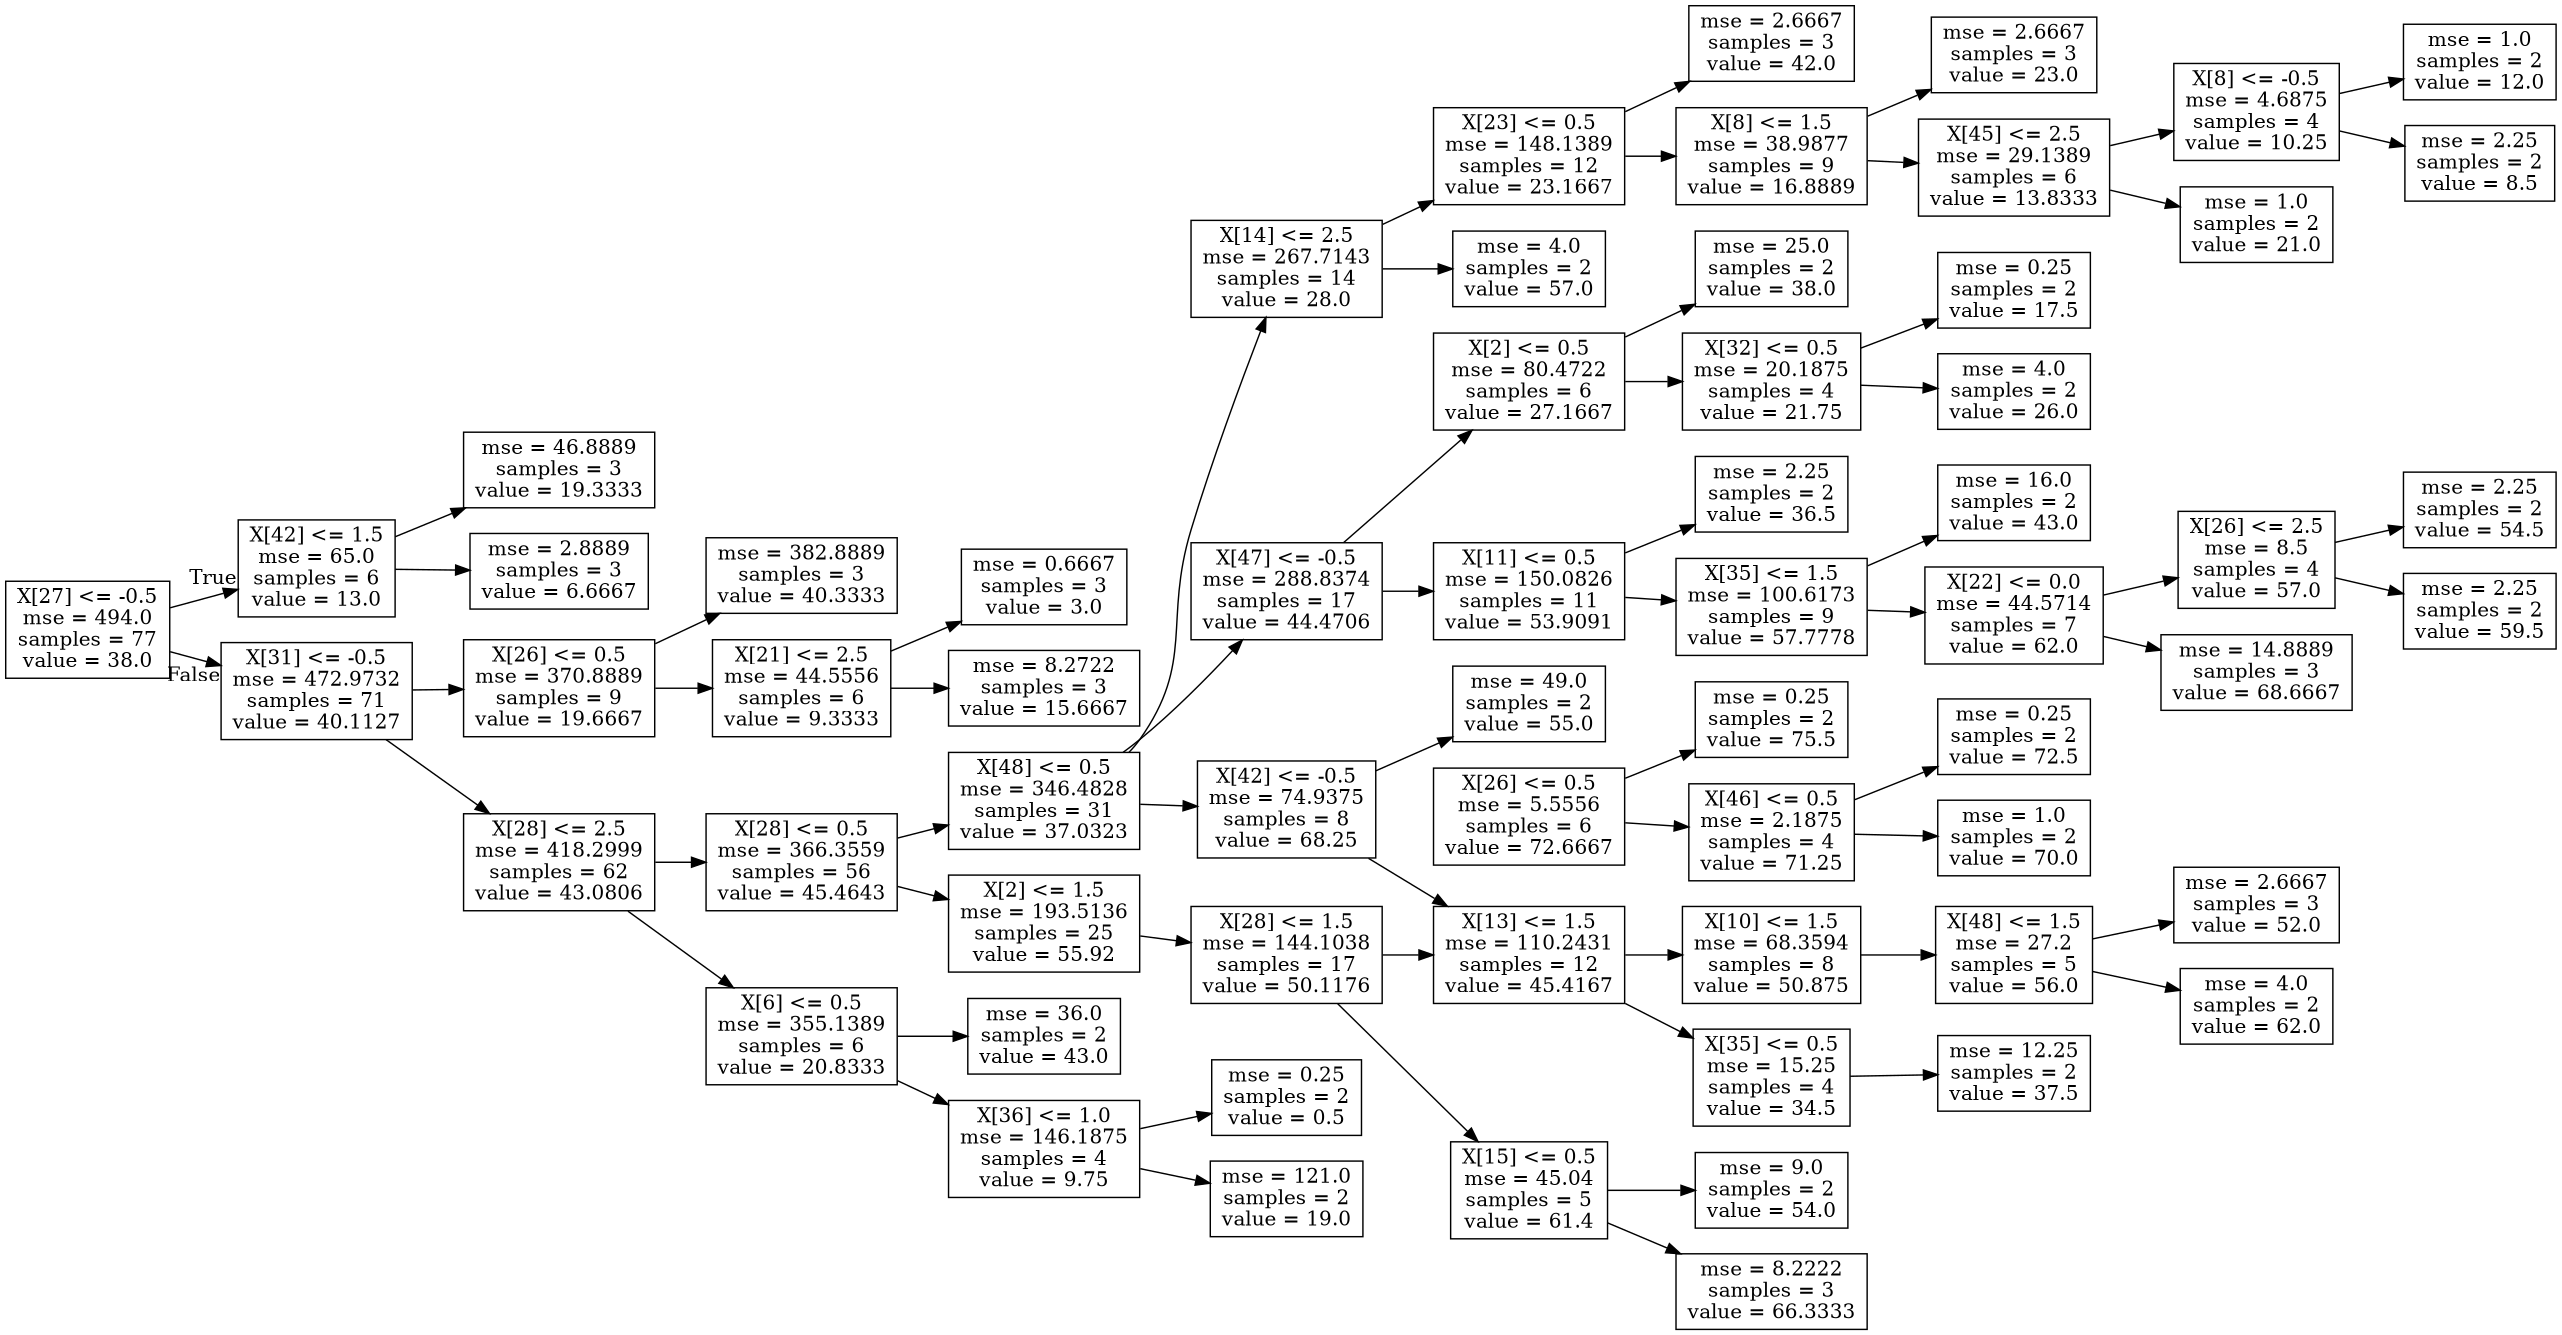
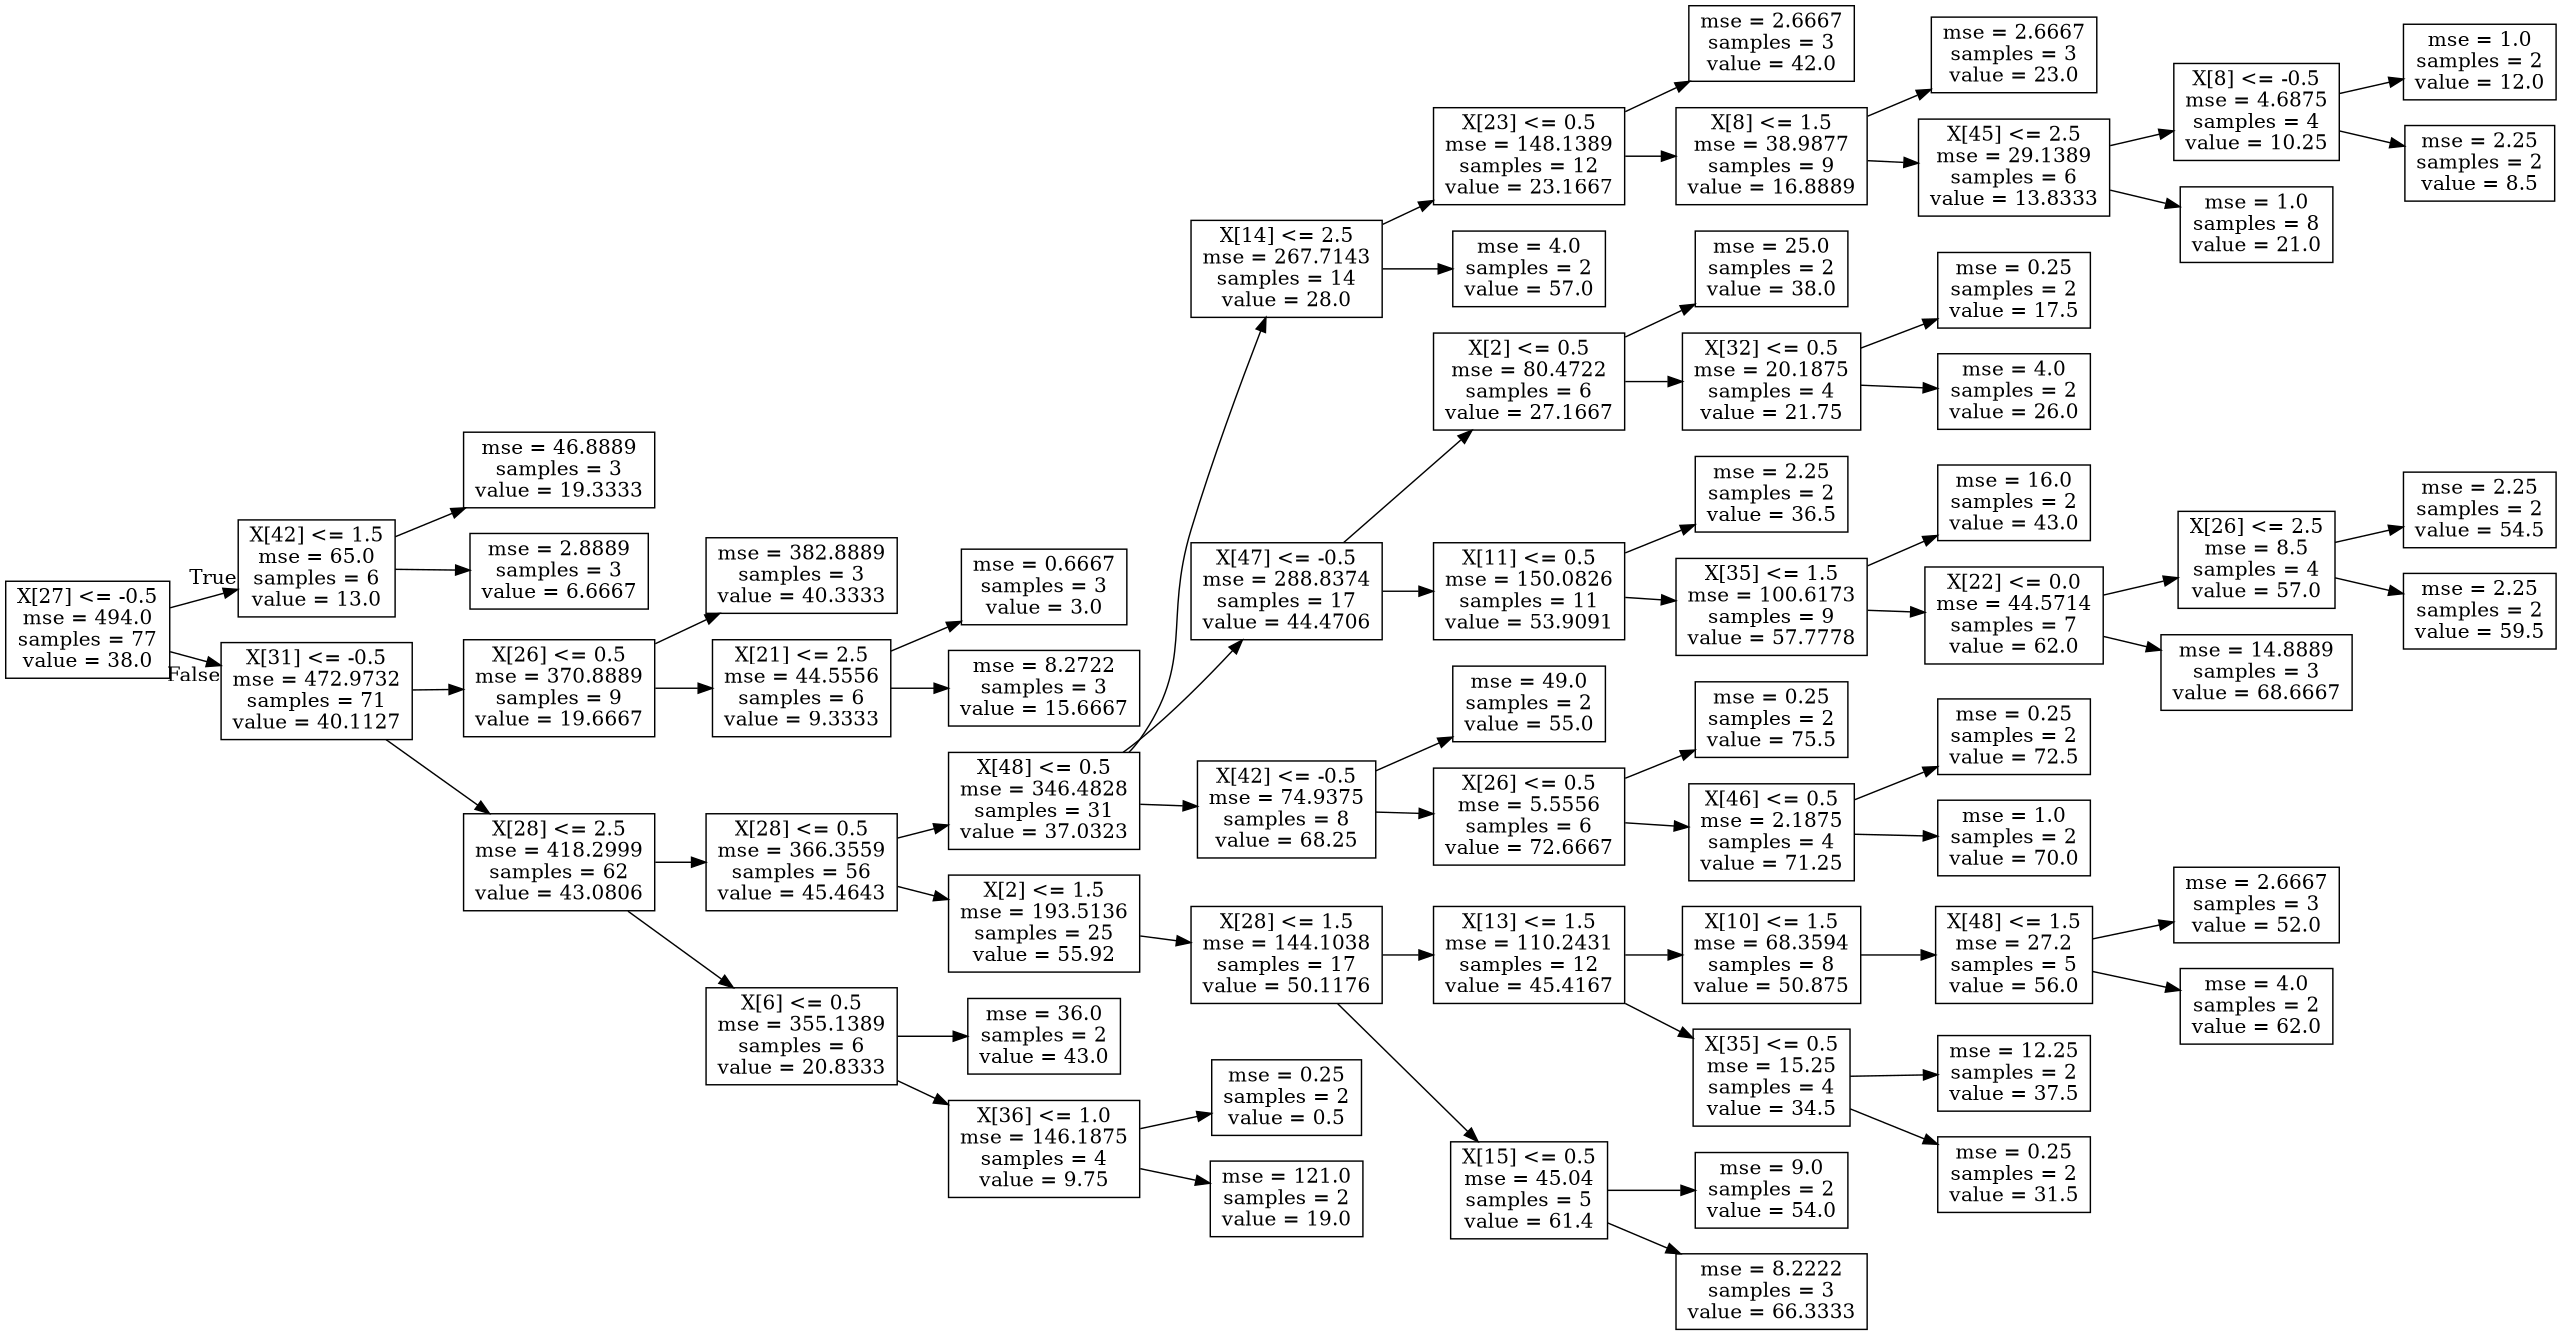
node "mse = 1.0 samples = 2 value = 21.0": label "mse = 1.0 samples = 2 value = 21.0" -> "mse = 1.0 samples = 8 value = 21.0"
edge "X[42] <= -0.5 mse = 74.9375 samples = 8 value = 68.25" -> "X[13] <= 1.5 mse = 110.2431 samples = 12 value = 45.4167": now "X[42] <= -0.5 mse = 74.9375 samples = 8 value = 68.25" -> "X[26] <= 0.5 mse = 5.5556 samples = 6 value = 72.6667"
node "mse = 0.25 samples = 2 value = 31.5": added
